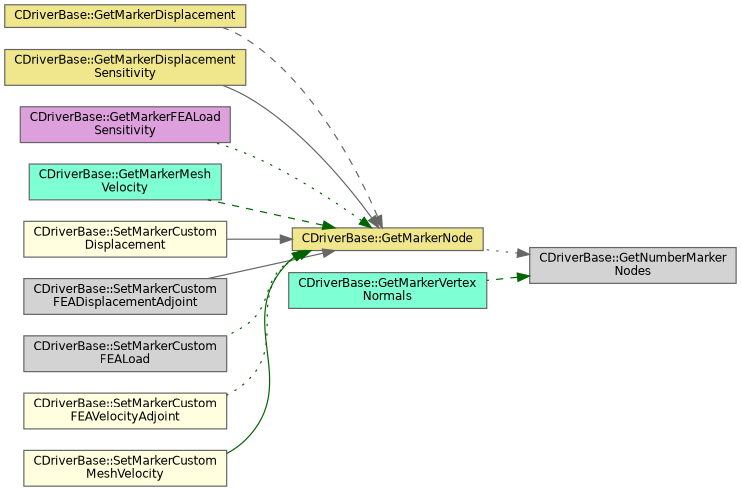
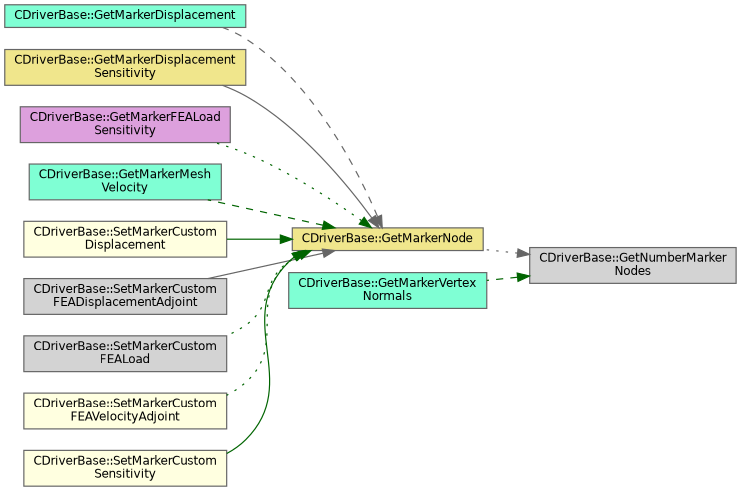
node "CDriverBase::GetMarkerDisplacement": fillcolor khaki -> aquamarine
edge "CDriverBase::SetMarkerCustom Displacement" -> "CDriverBase::GetMarkerNode": color gray40 -> darkgreen
node "CDriverBase::SetMarkerCustom MeshVelocity": label "CDriverBase::SetMarkerCustom MeshVelocity" -> "CDriverBase::SetMarkerCustom Sensitivity"
